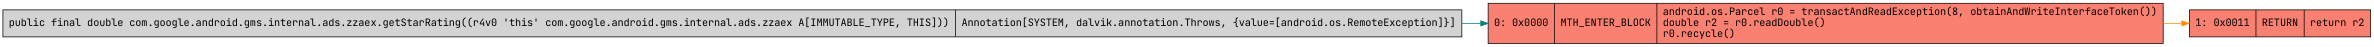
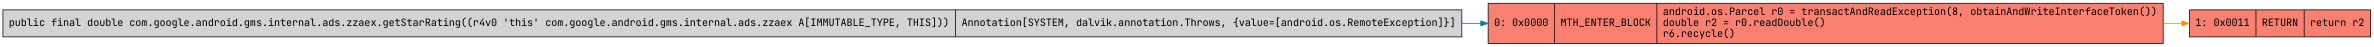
node "0: 0x0000": text "r0.recycle()" -> "r6.recycle()"
